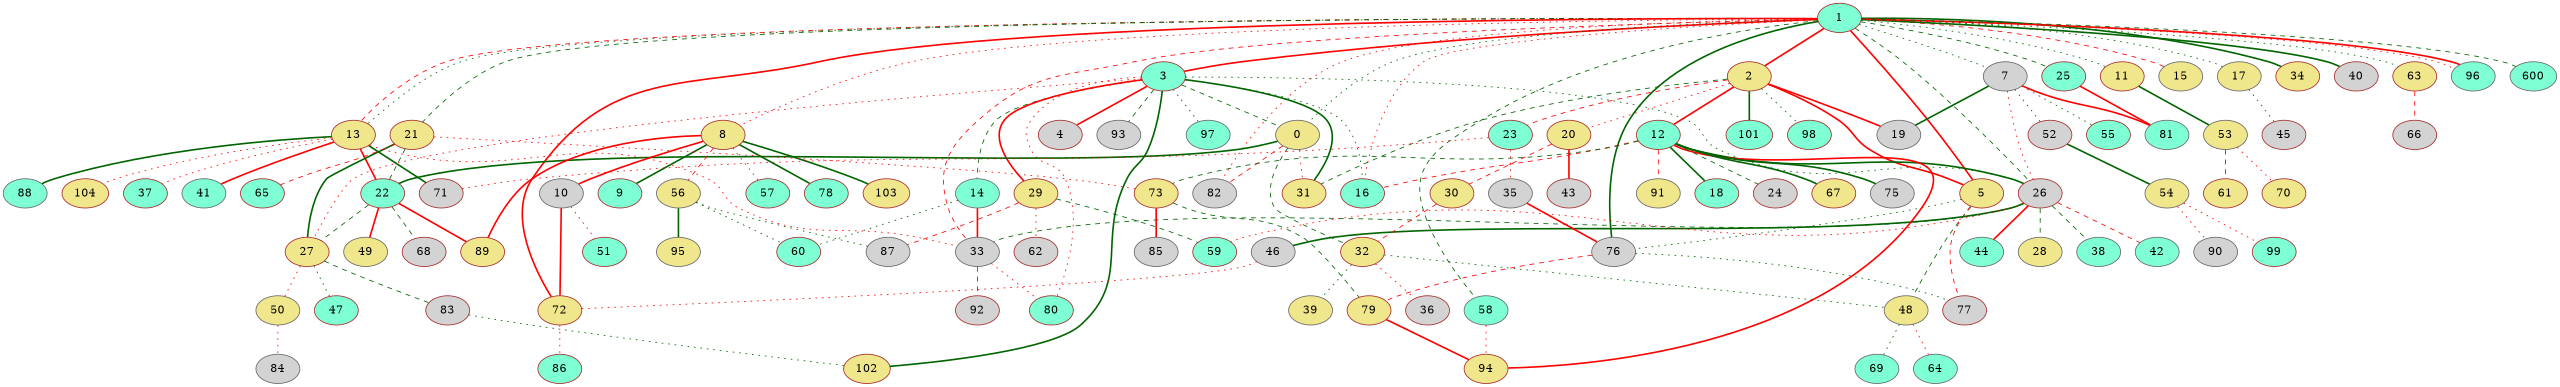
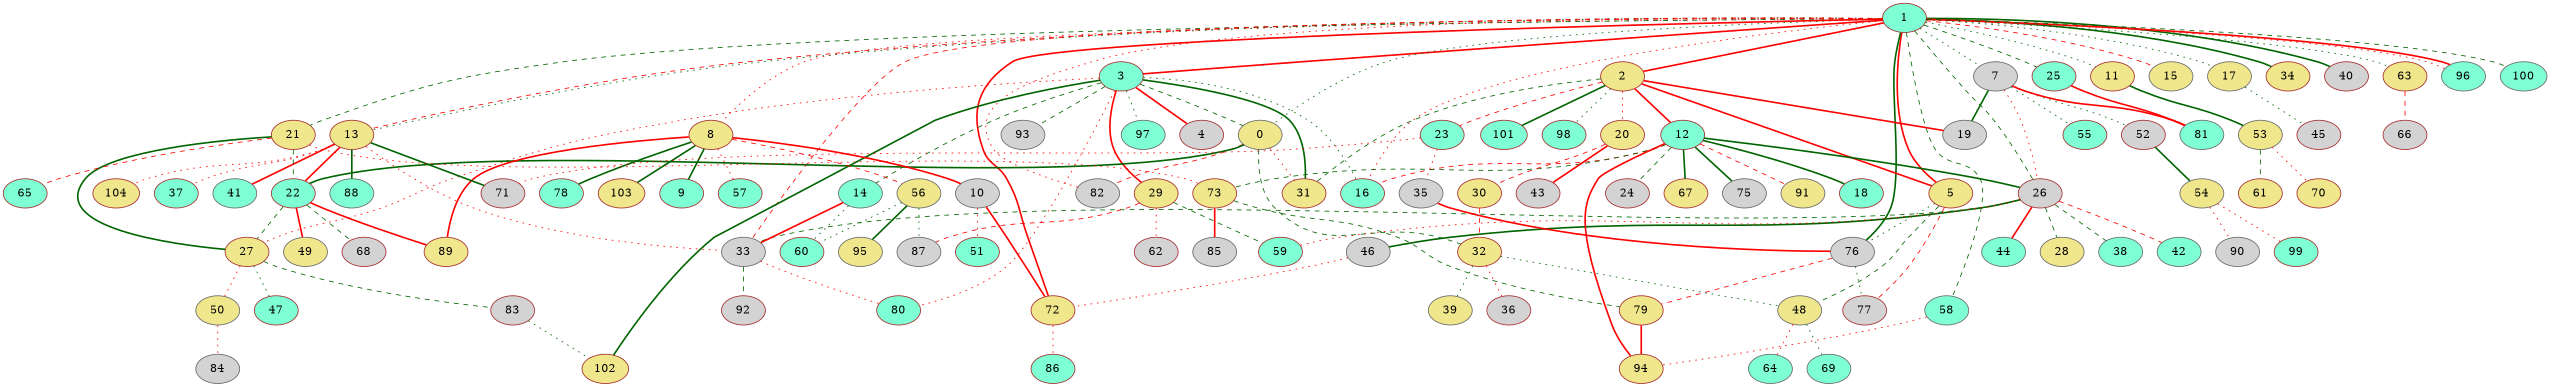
node "600": label "600" -> "100"
edge "3" -- "26": removed
